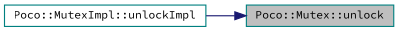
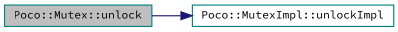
edge "Poco::MutexImpl::unlockImpl" -> "Poco::Mutex::unlock": reversed
